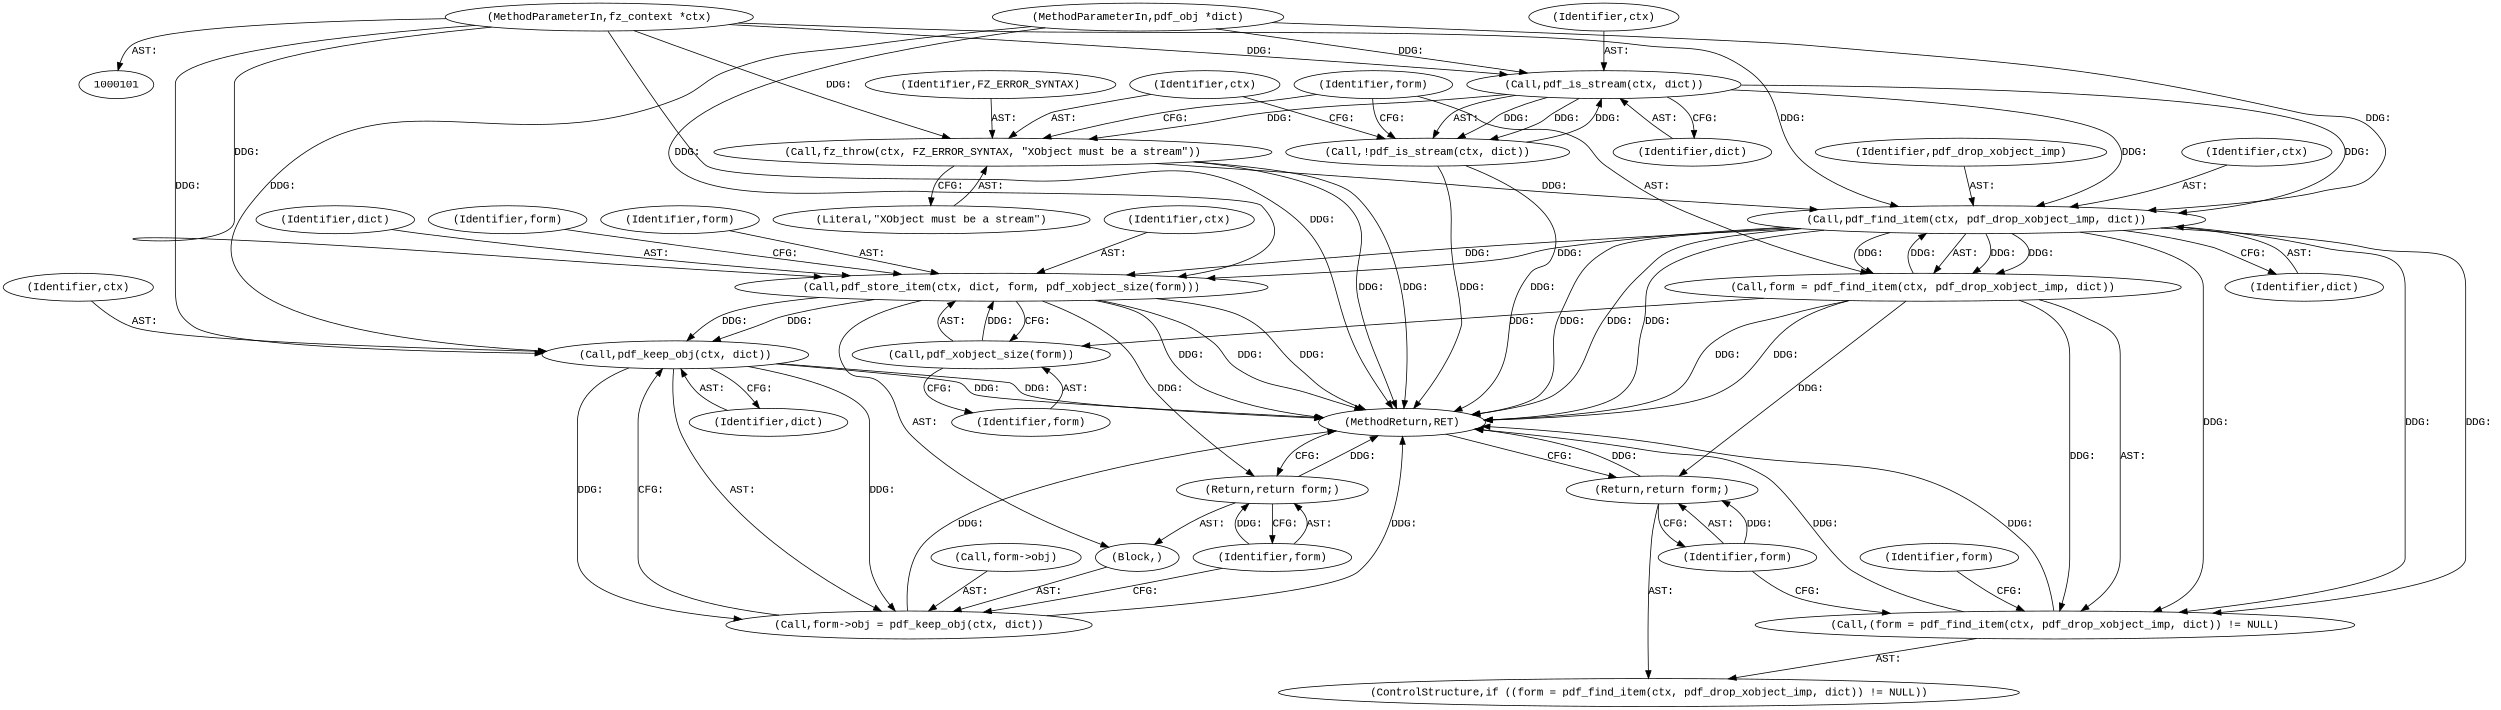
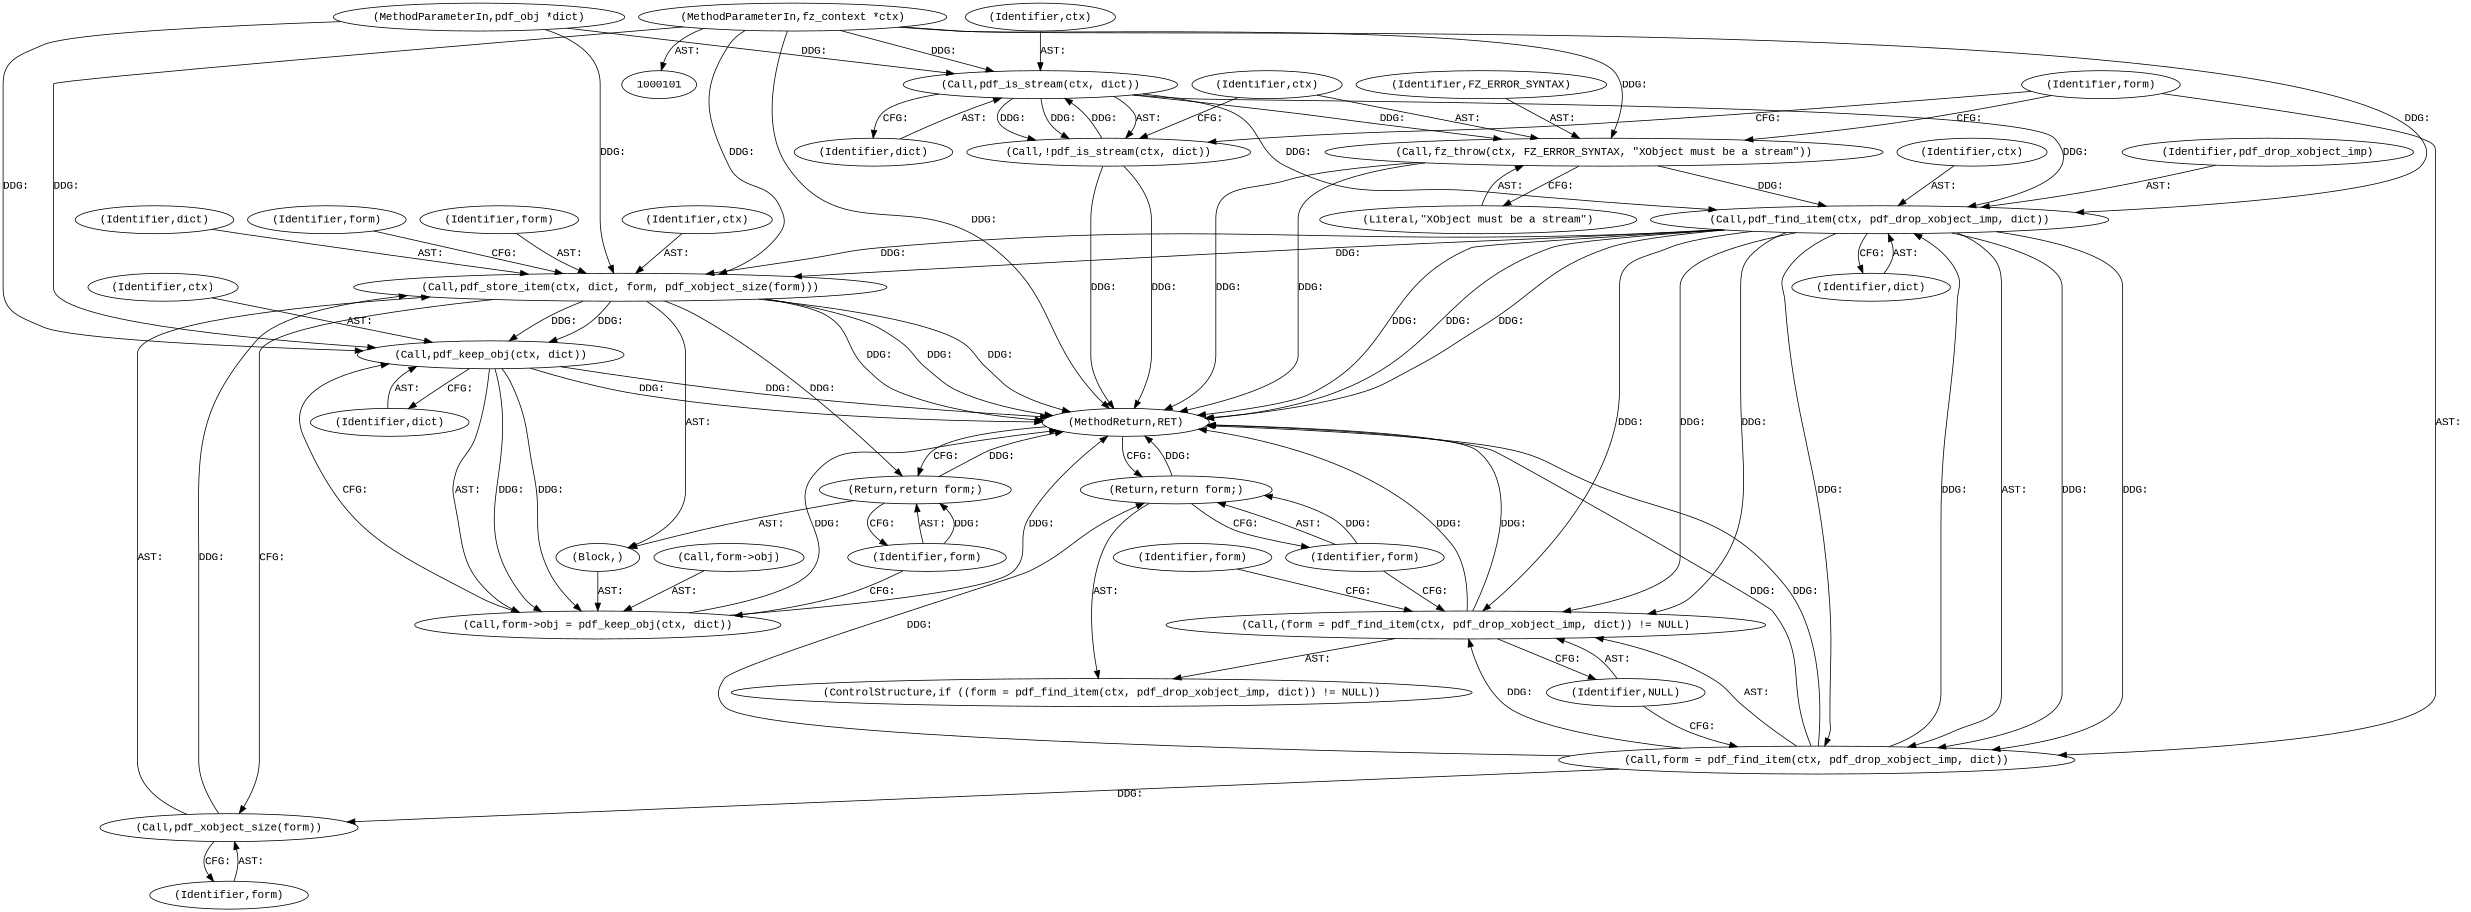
edge "(MethodParameterIn,pdf_obj *dict)" -> "(Call,pdf_find_item(ctx, pdf_drop_xobject_imp, dict))": removed, label "DDG:"
node "(Identifier,NULL)": added
